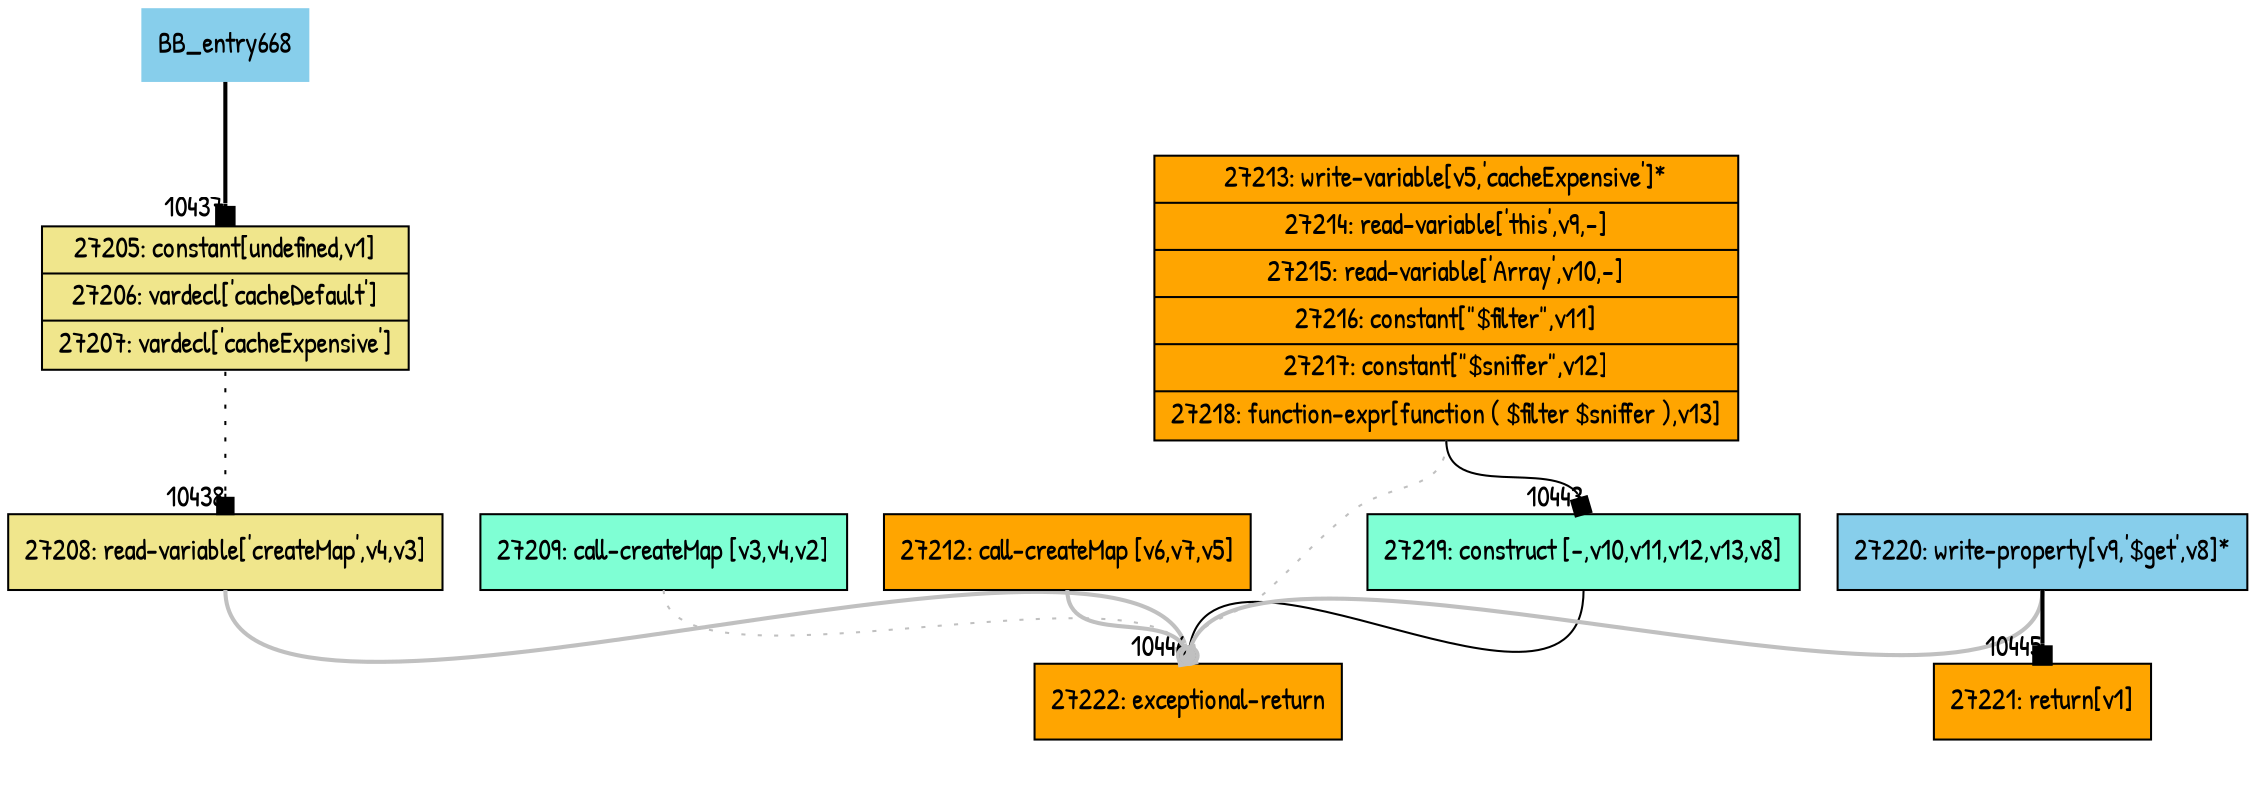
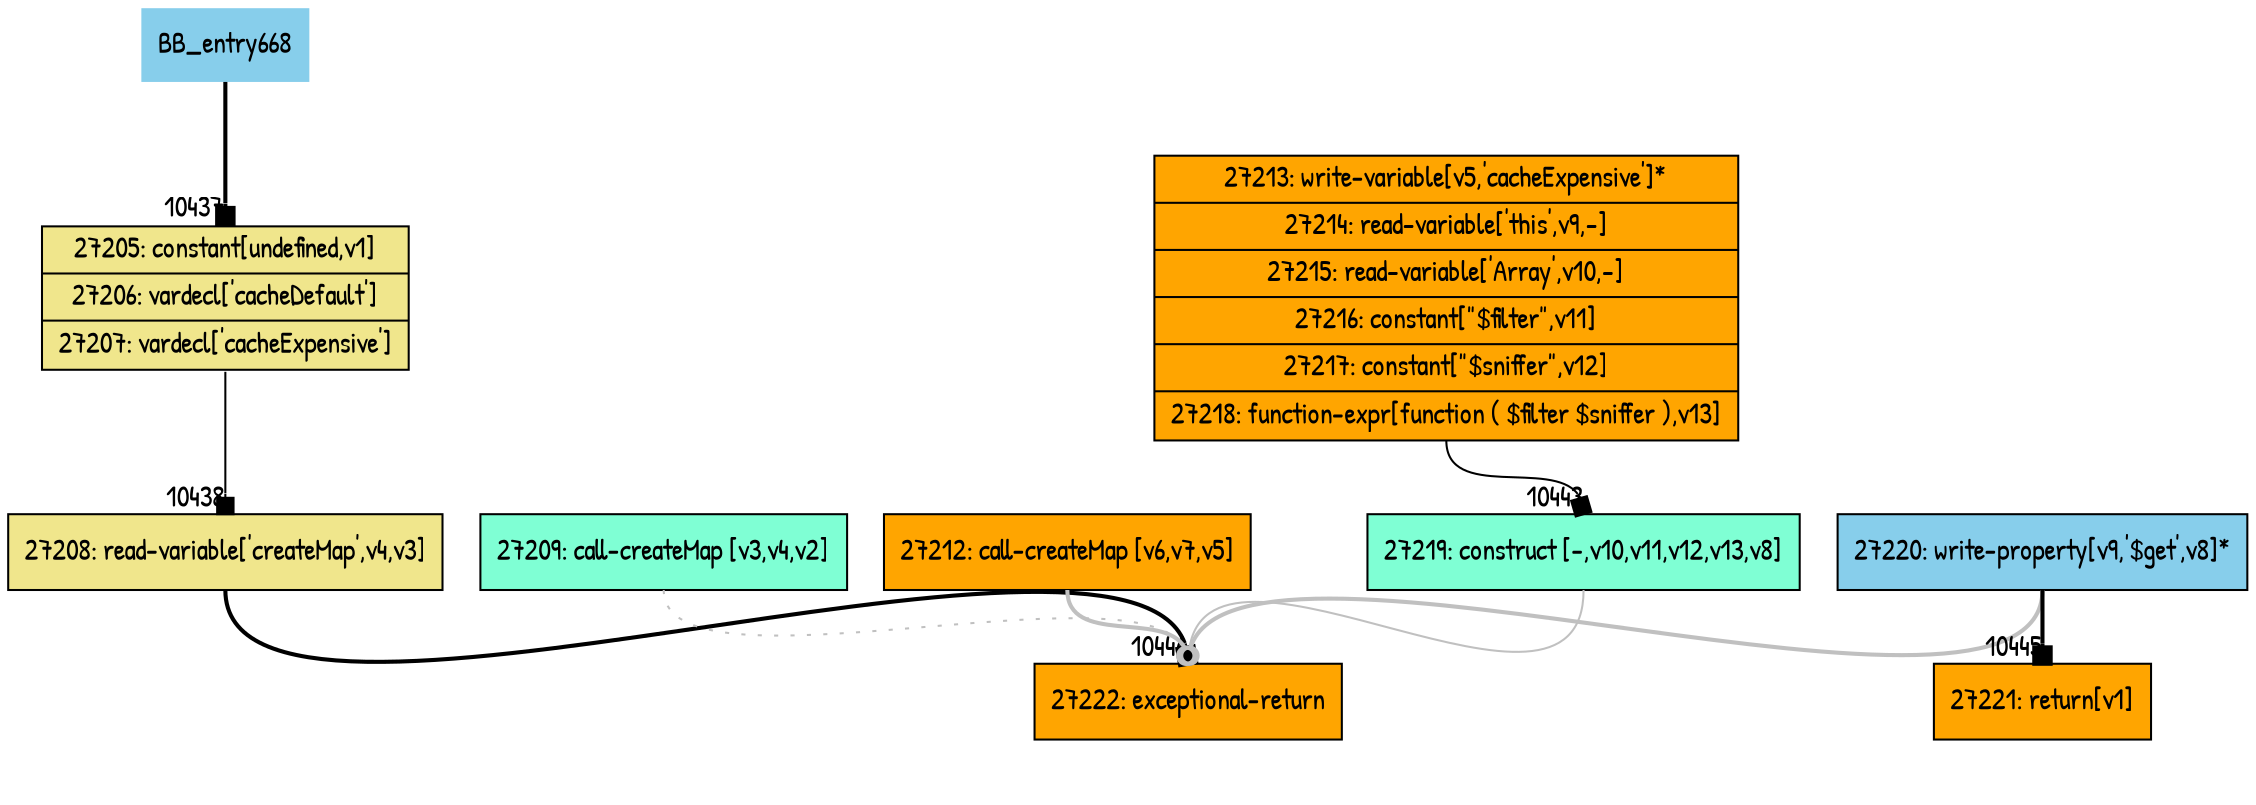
edge "27205: constant[undefined,v1]" -> "27208: read-variable['createMap',v4,v3]": style dotted -> solid
edge "27213: write-variable[v5,'cacheExpensive']*" -> "27222: exceptional-return": removed
edge "27219: construct [-,v10,v11,v12,v13,v8]" -> "27222: exceptional-return": color black -> gray
edge "27208: read-variable['createMap',v4,v3]" -> "27222: exceptional-return": color gray -> black
